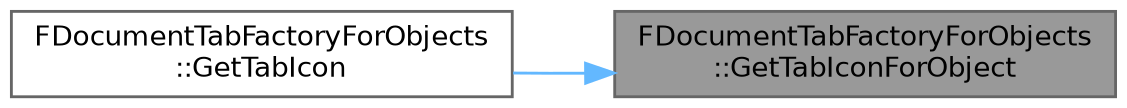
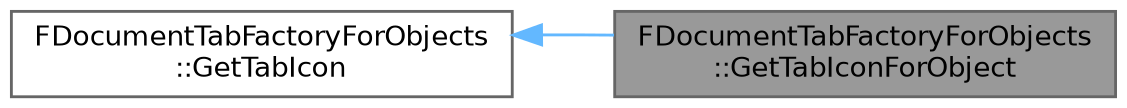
edge "FDocumentTabFactoryForObjects ::GetTabIcon" -> "FDocumentTabFactoryForObjects ::GetTabIconForObject": reversed
